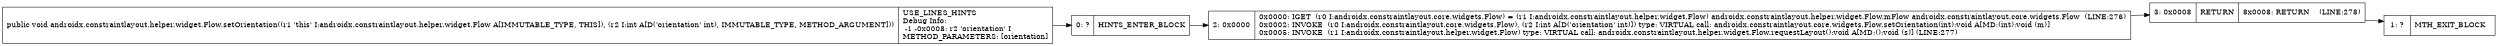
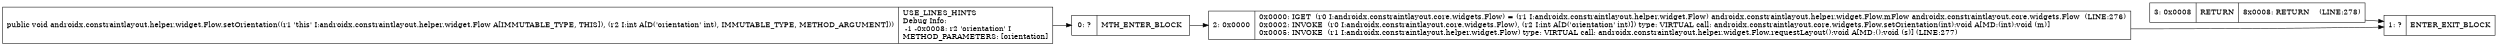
edge "2: 0x0000" -> "3: 0x0008": now "2: 0x0000" -> "1: ?"
node "0: ?": text "HINTS_ENTER_BLOCK" -> "MTH_ENTER_BLOCK"
node "1: ?": text "MTH_EXIT_BLOCK" -> "ENTER_EXIT_BLOCK"
